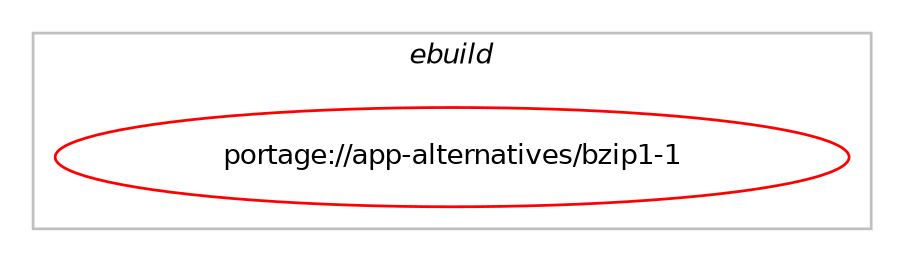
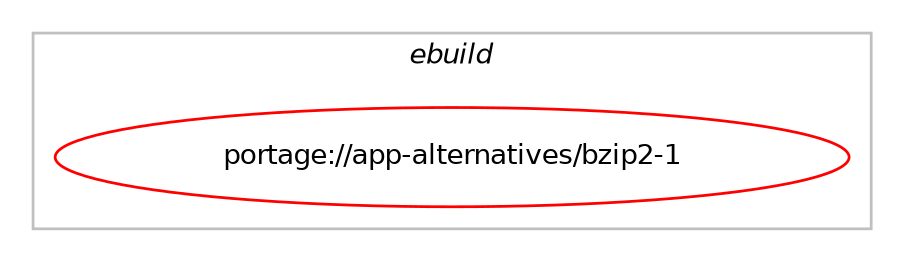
node "portage://app-alternatives/bzip1-1": label "portage://app-alternatives/bzip1-1" -> "portage://app-alternatives/bzip2-1"
